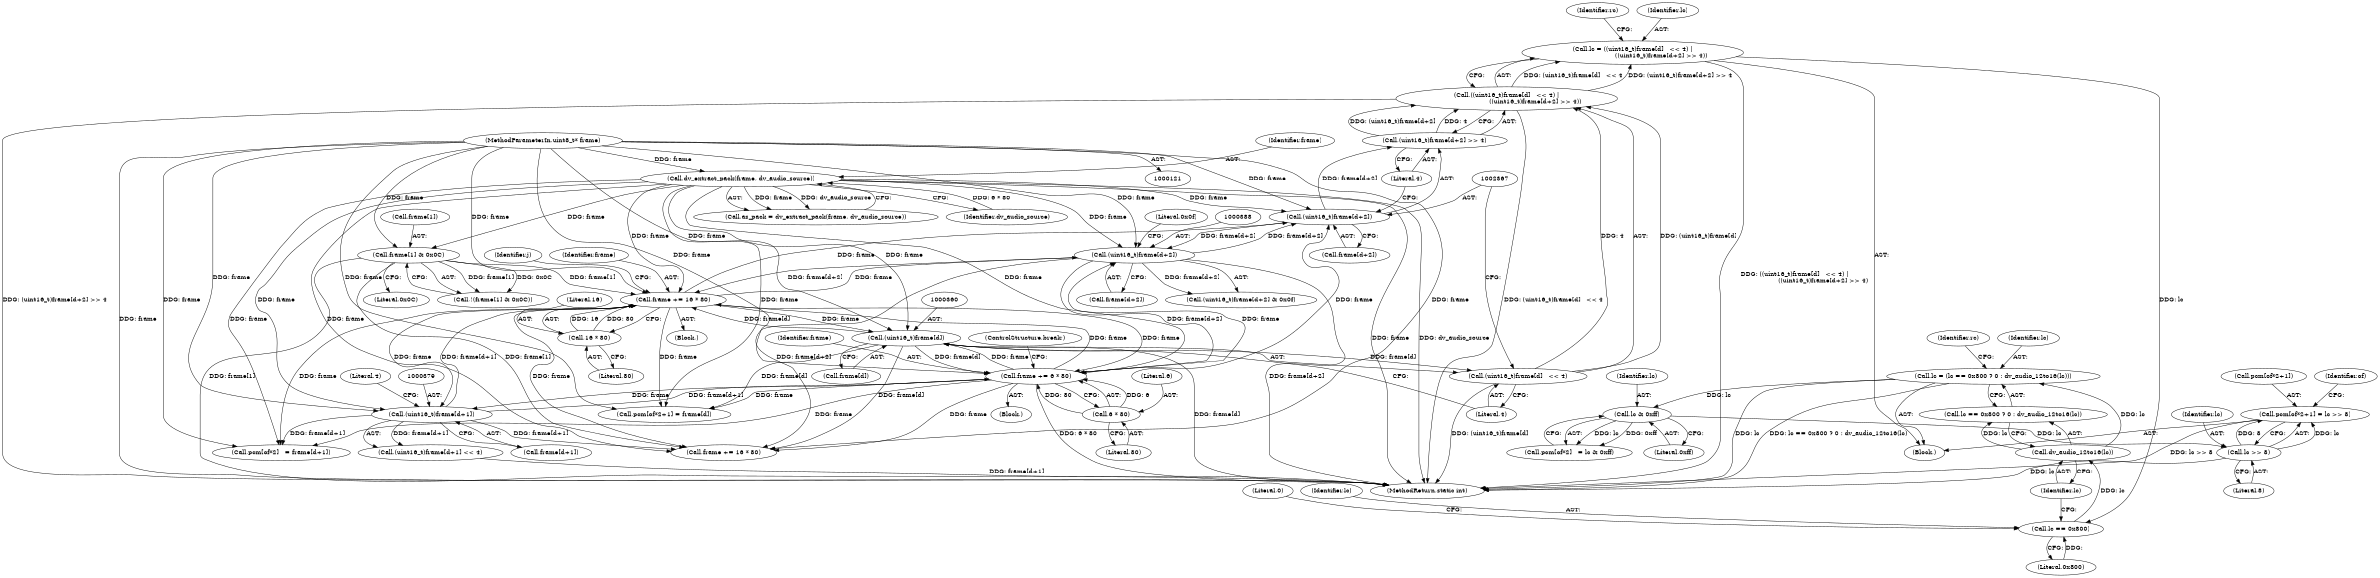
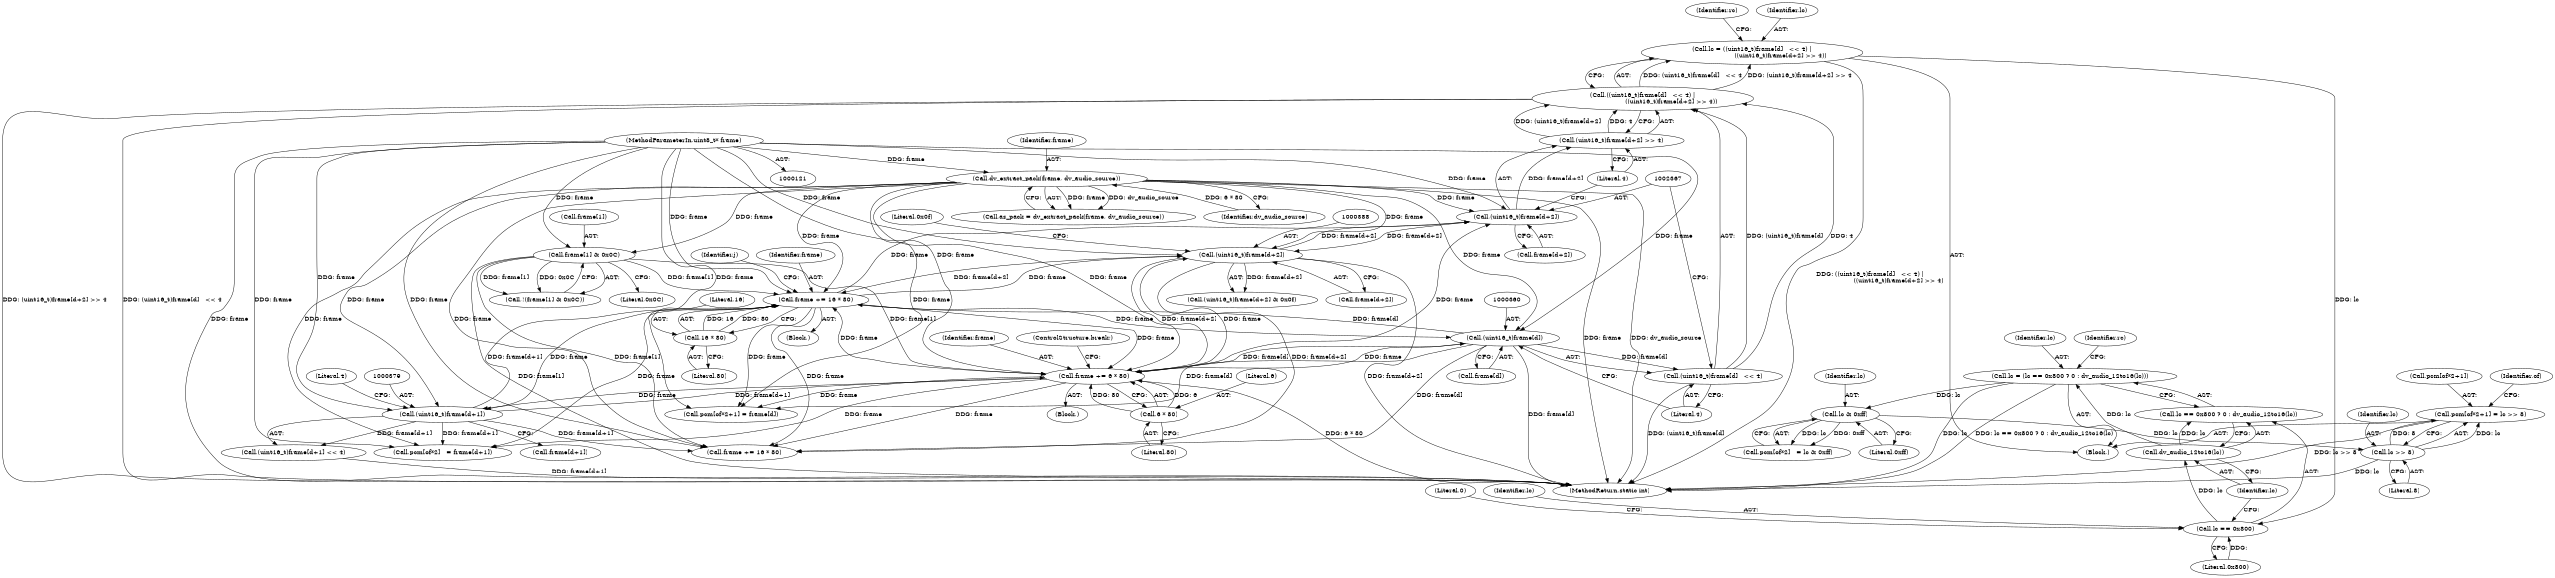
edge "(Call,frame[1] & 0x0C)" -> "(Call,frame += 6 * 80)": added, label "DDG: frame[1]"
edge "(Call,frame[d+1])" -> "(Call,(uint16_t)frame[d+1])": removed, label "AST:"
edge "(Call,lc == 0x800)" -> "(Call,lc == 0x800 ? 0 : dv_audio_12to16(lc))": added, label "AST:"
